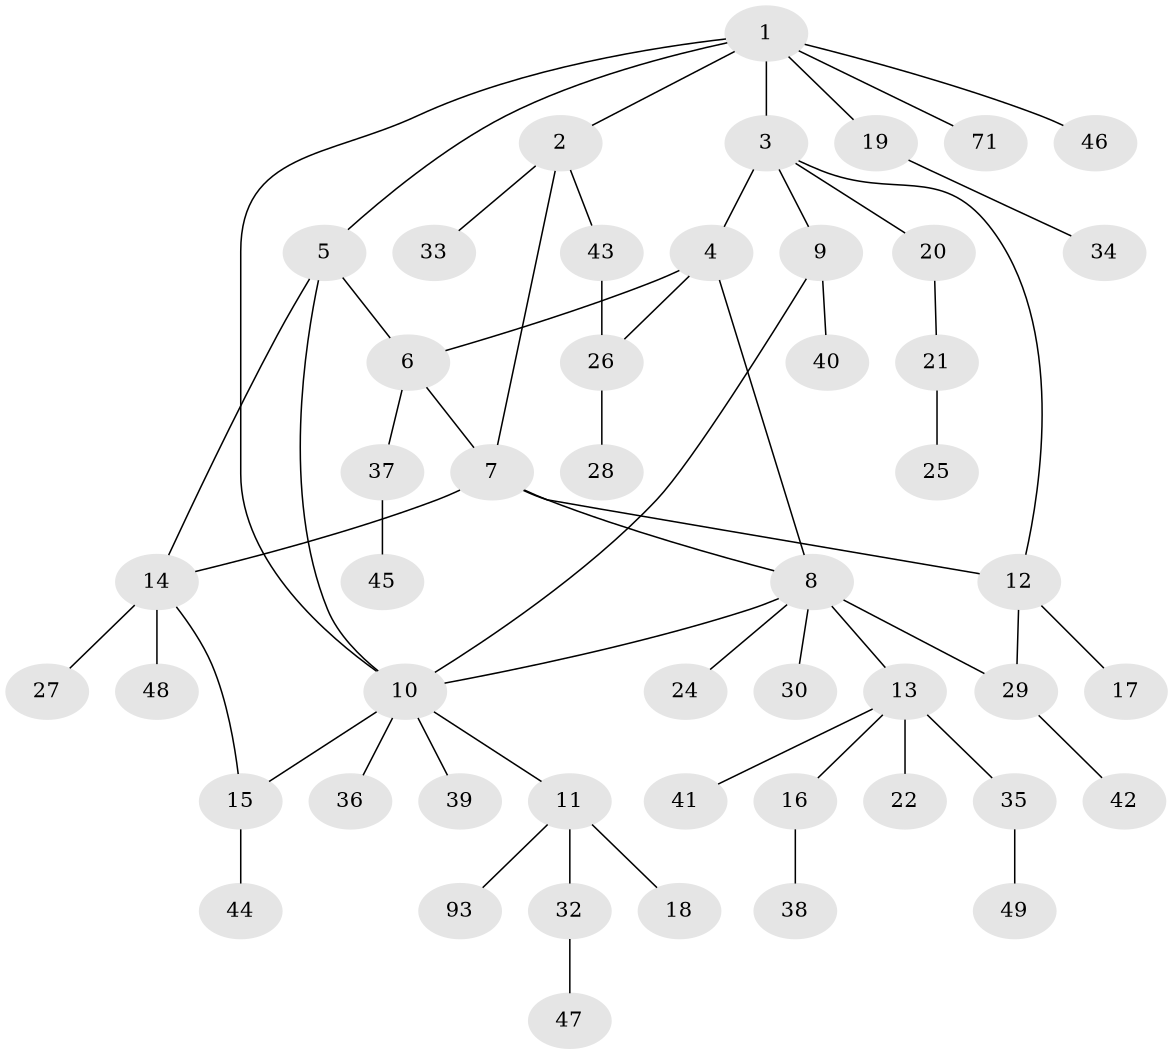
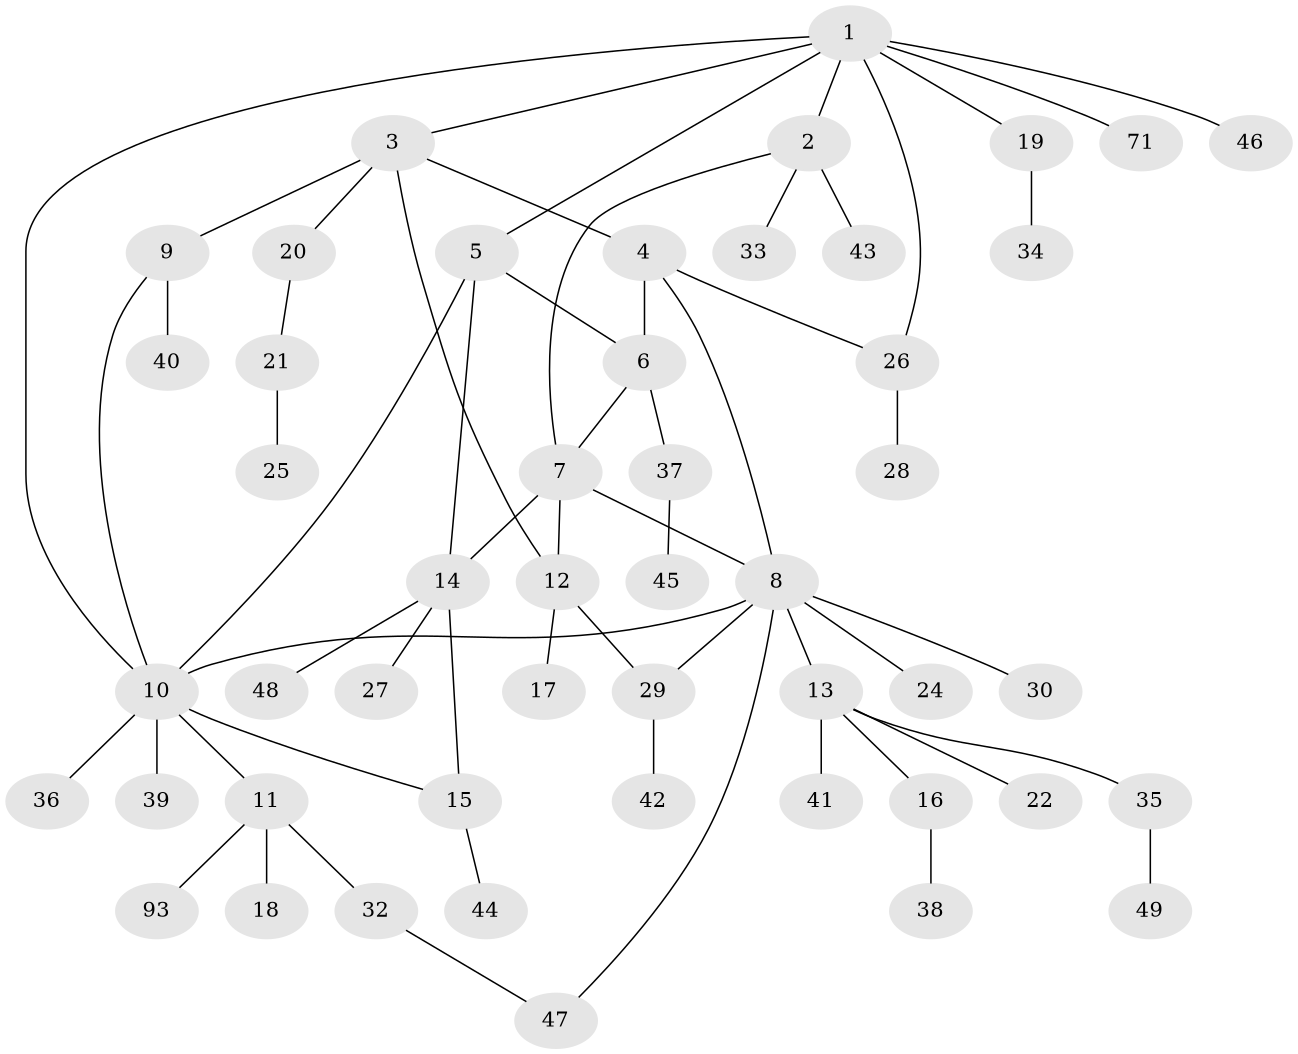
edge "43" -- "26": now "1" -- "26"
edge "8" -- "47": added
